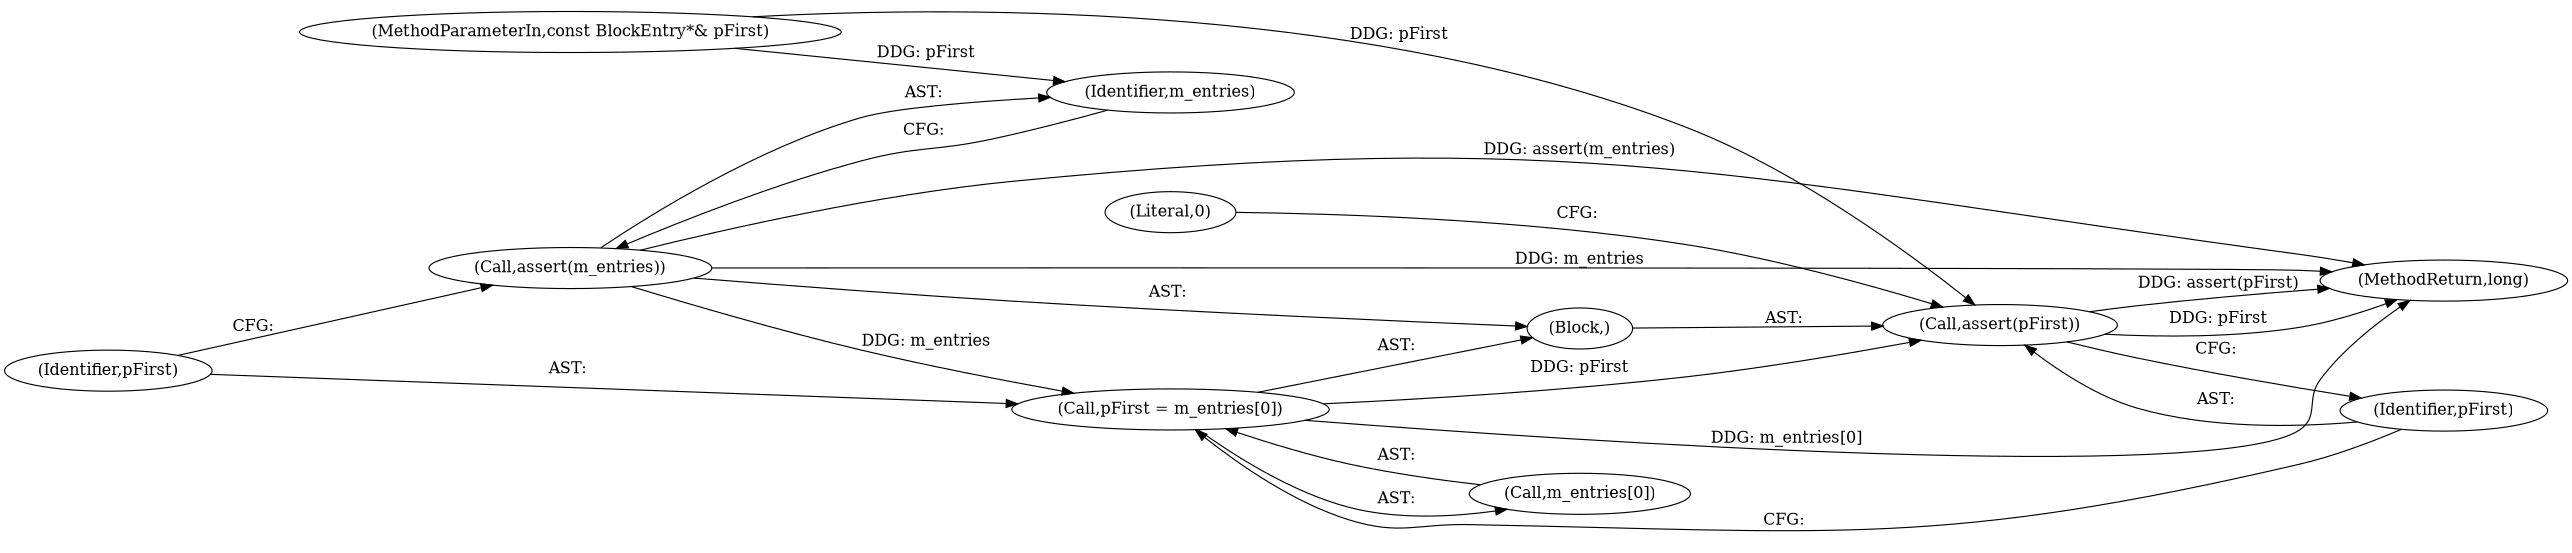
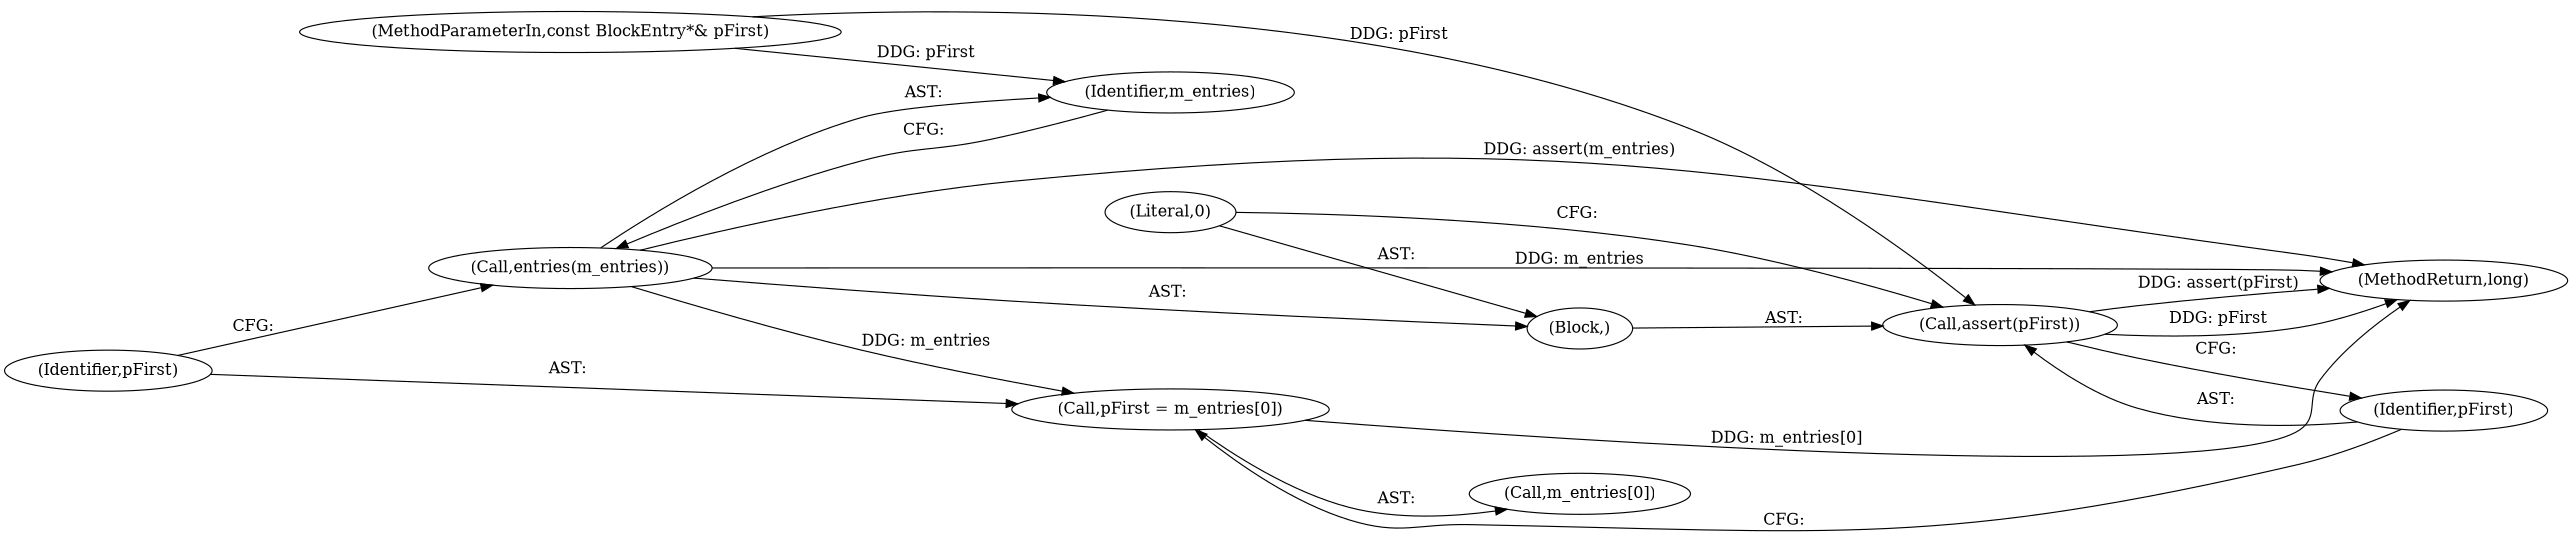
node "(Call,assert(m_entries))": label "(Call,assert(m_entries))" -> "(Call,entries(m_entries))"
edge "(Call,pFirst = m_entries[0])" -> "(Block,)": now "(Literal,0)" -> "(Block,)"
edge "(Call,pFirst = m_entries[0])" -> "(Call,assert(pFirst))": removed, label "DDG: pFirst"
edge "(Call,m_entries[0])" -> "(Call,pFirst = m_entries[0])": removed, label "AST:"
